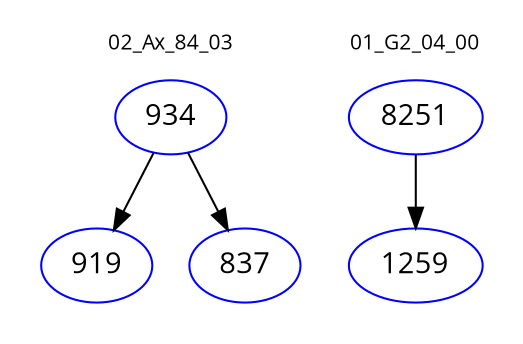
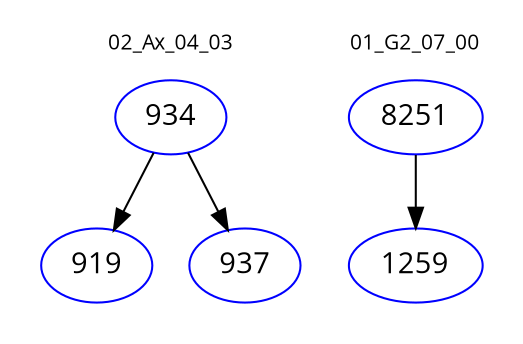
cluster "02_Ax_84_03": label "02_Ax_84_03" -> "02_Ax_04_03"
cluster "01_G2_04_00": label "01_G2_04_00" -> "01_G2_07_00"
node "837": label "837" -> "937"
